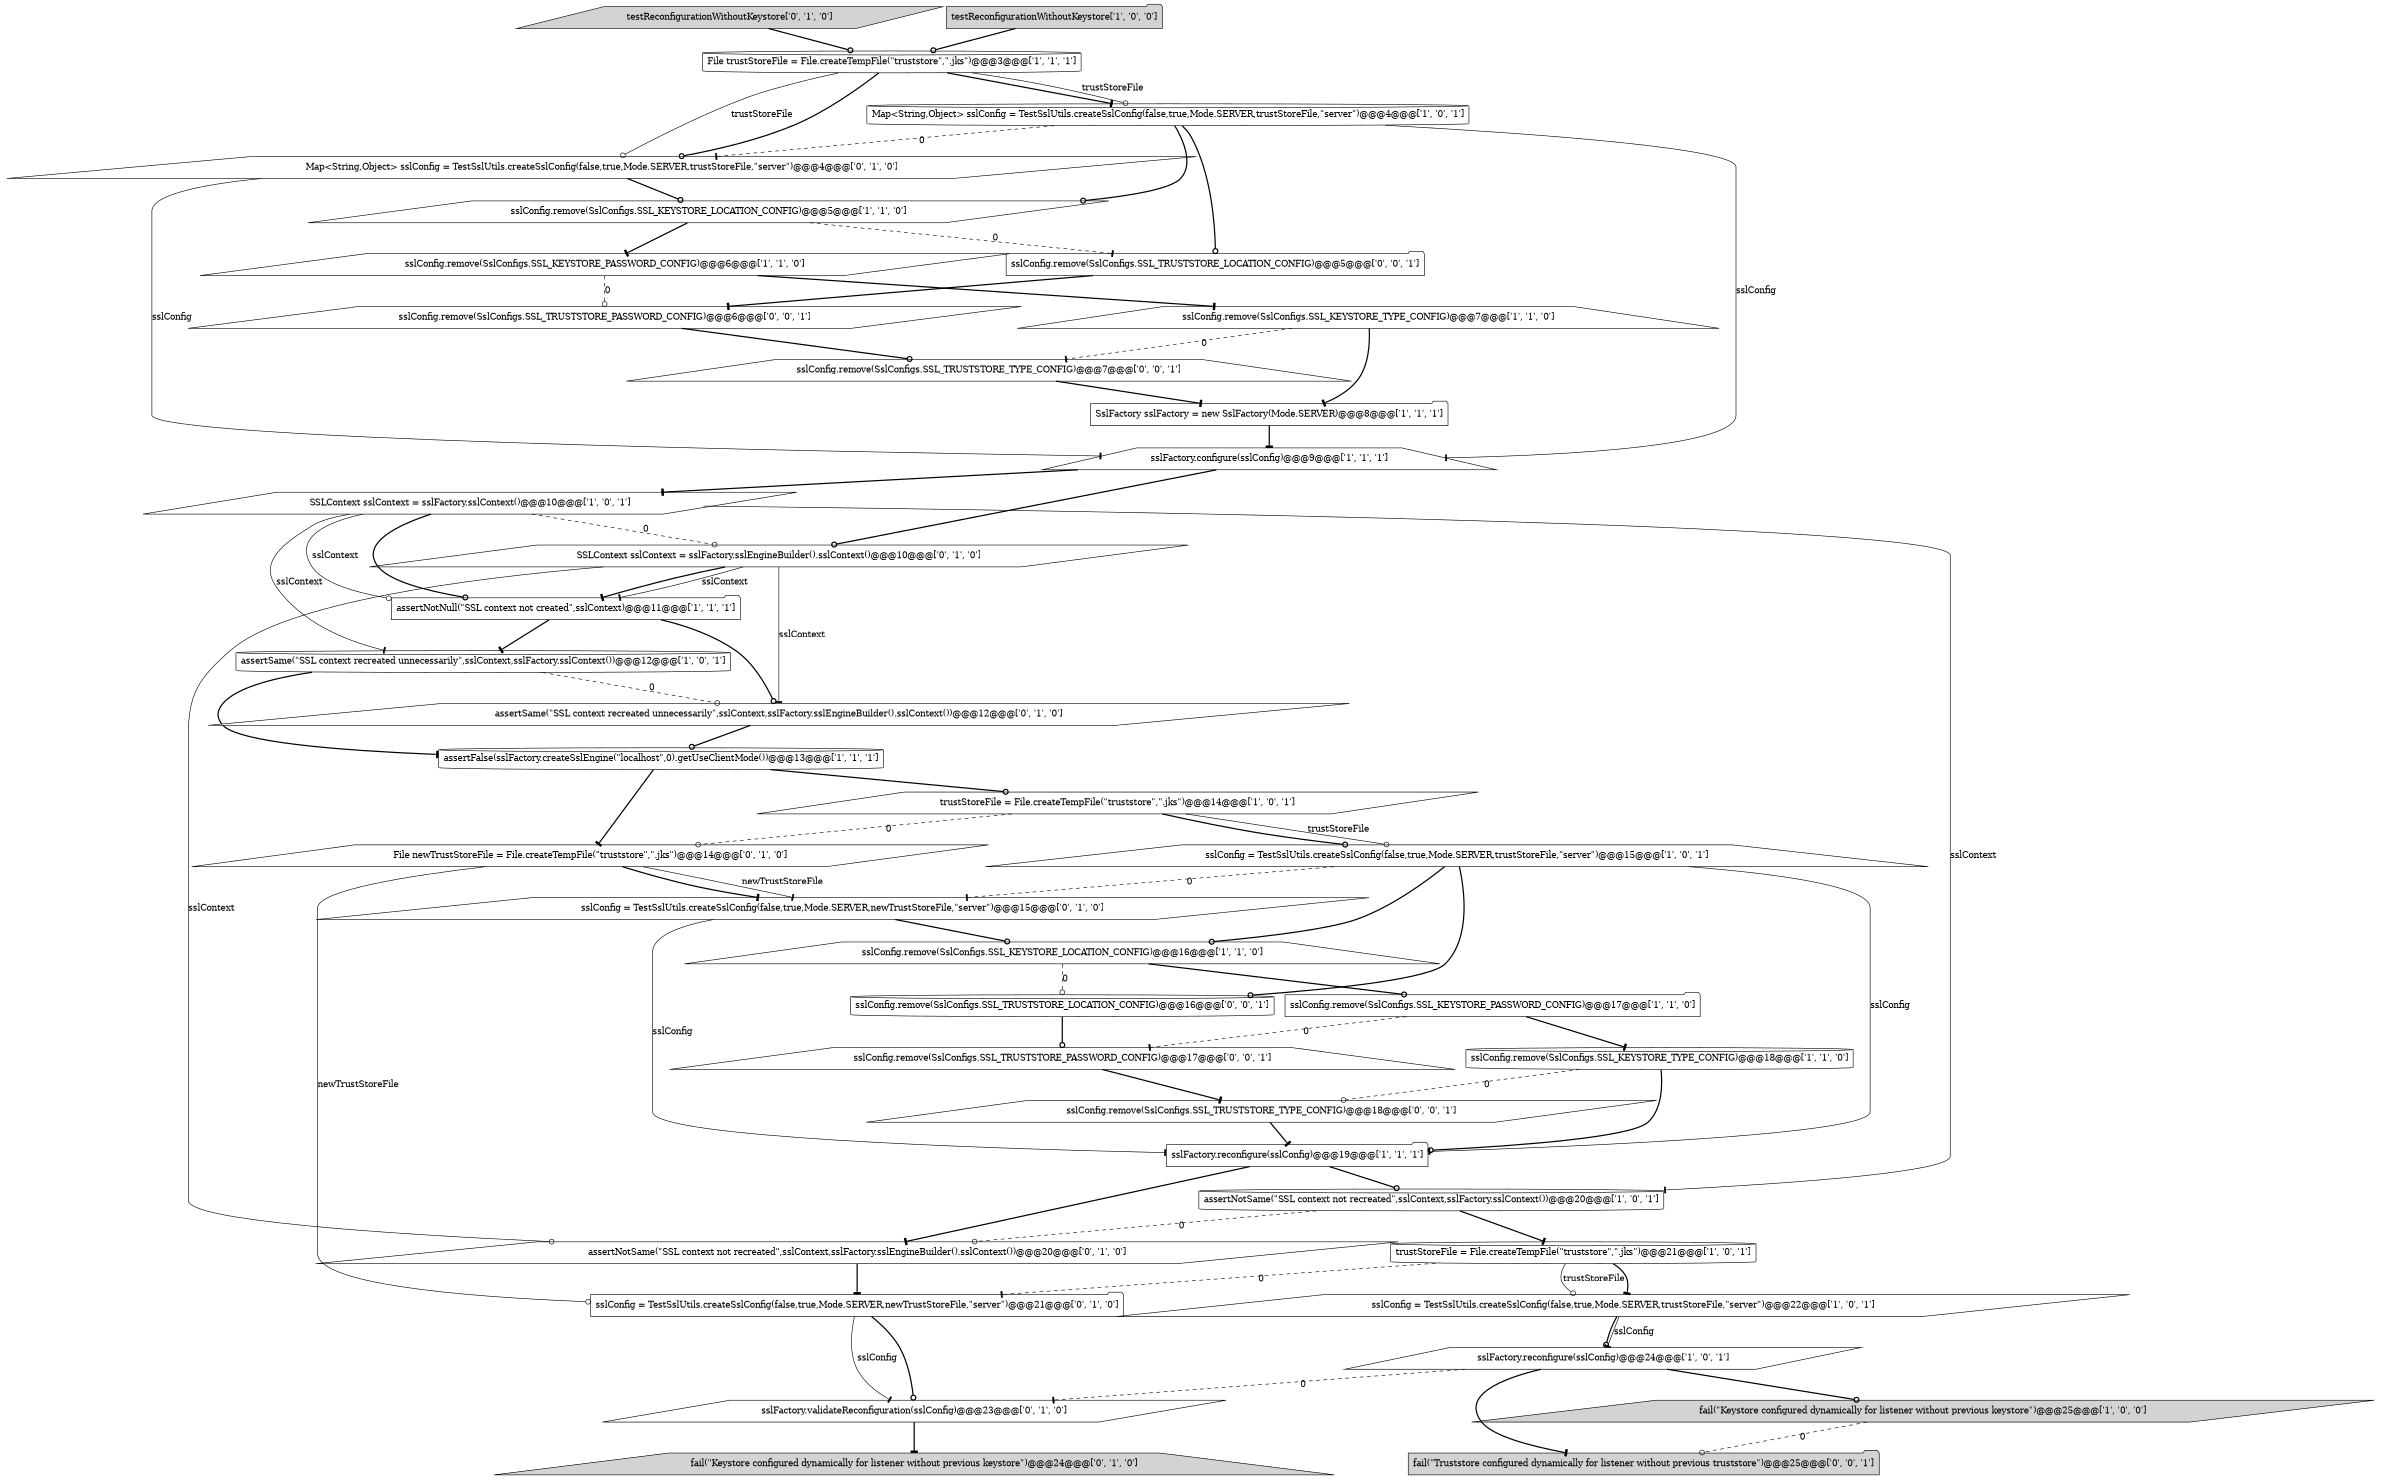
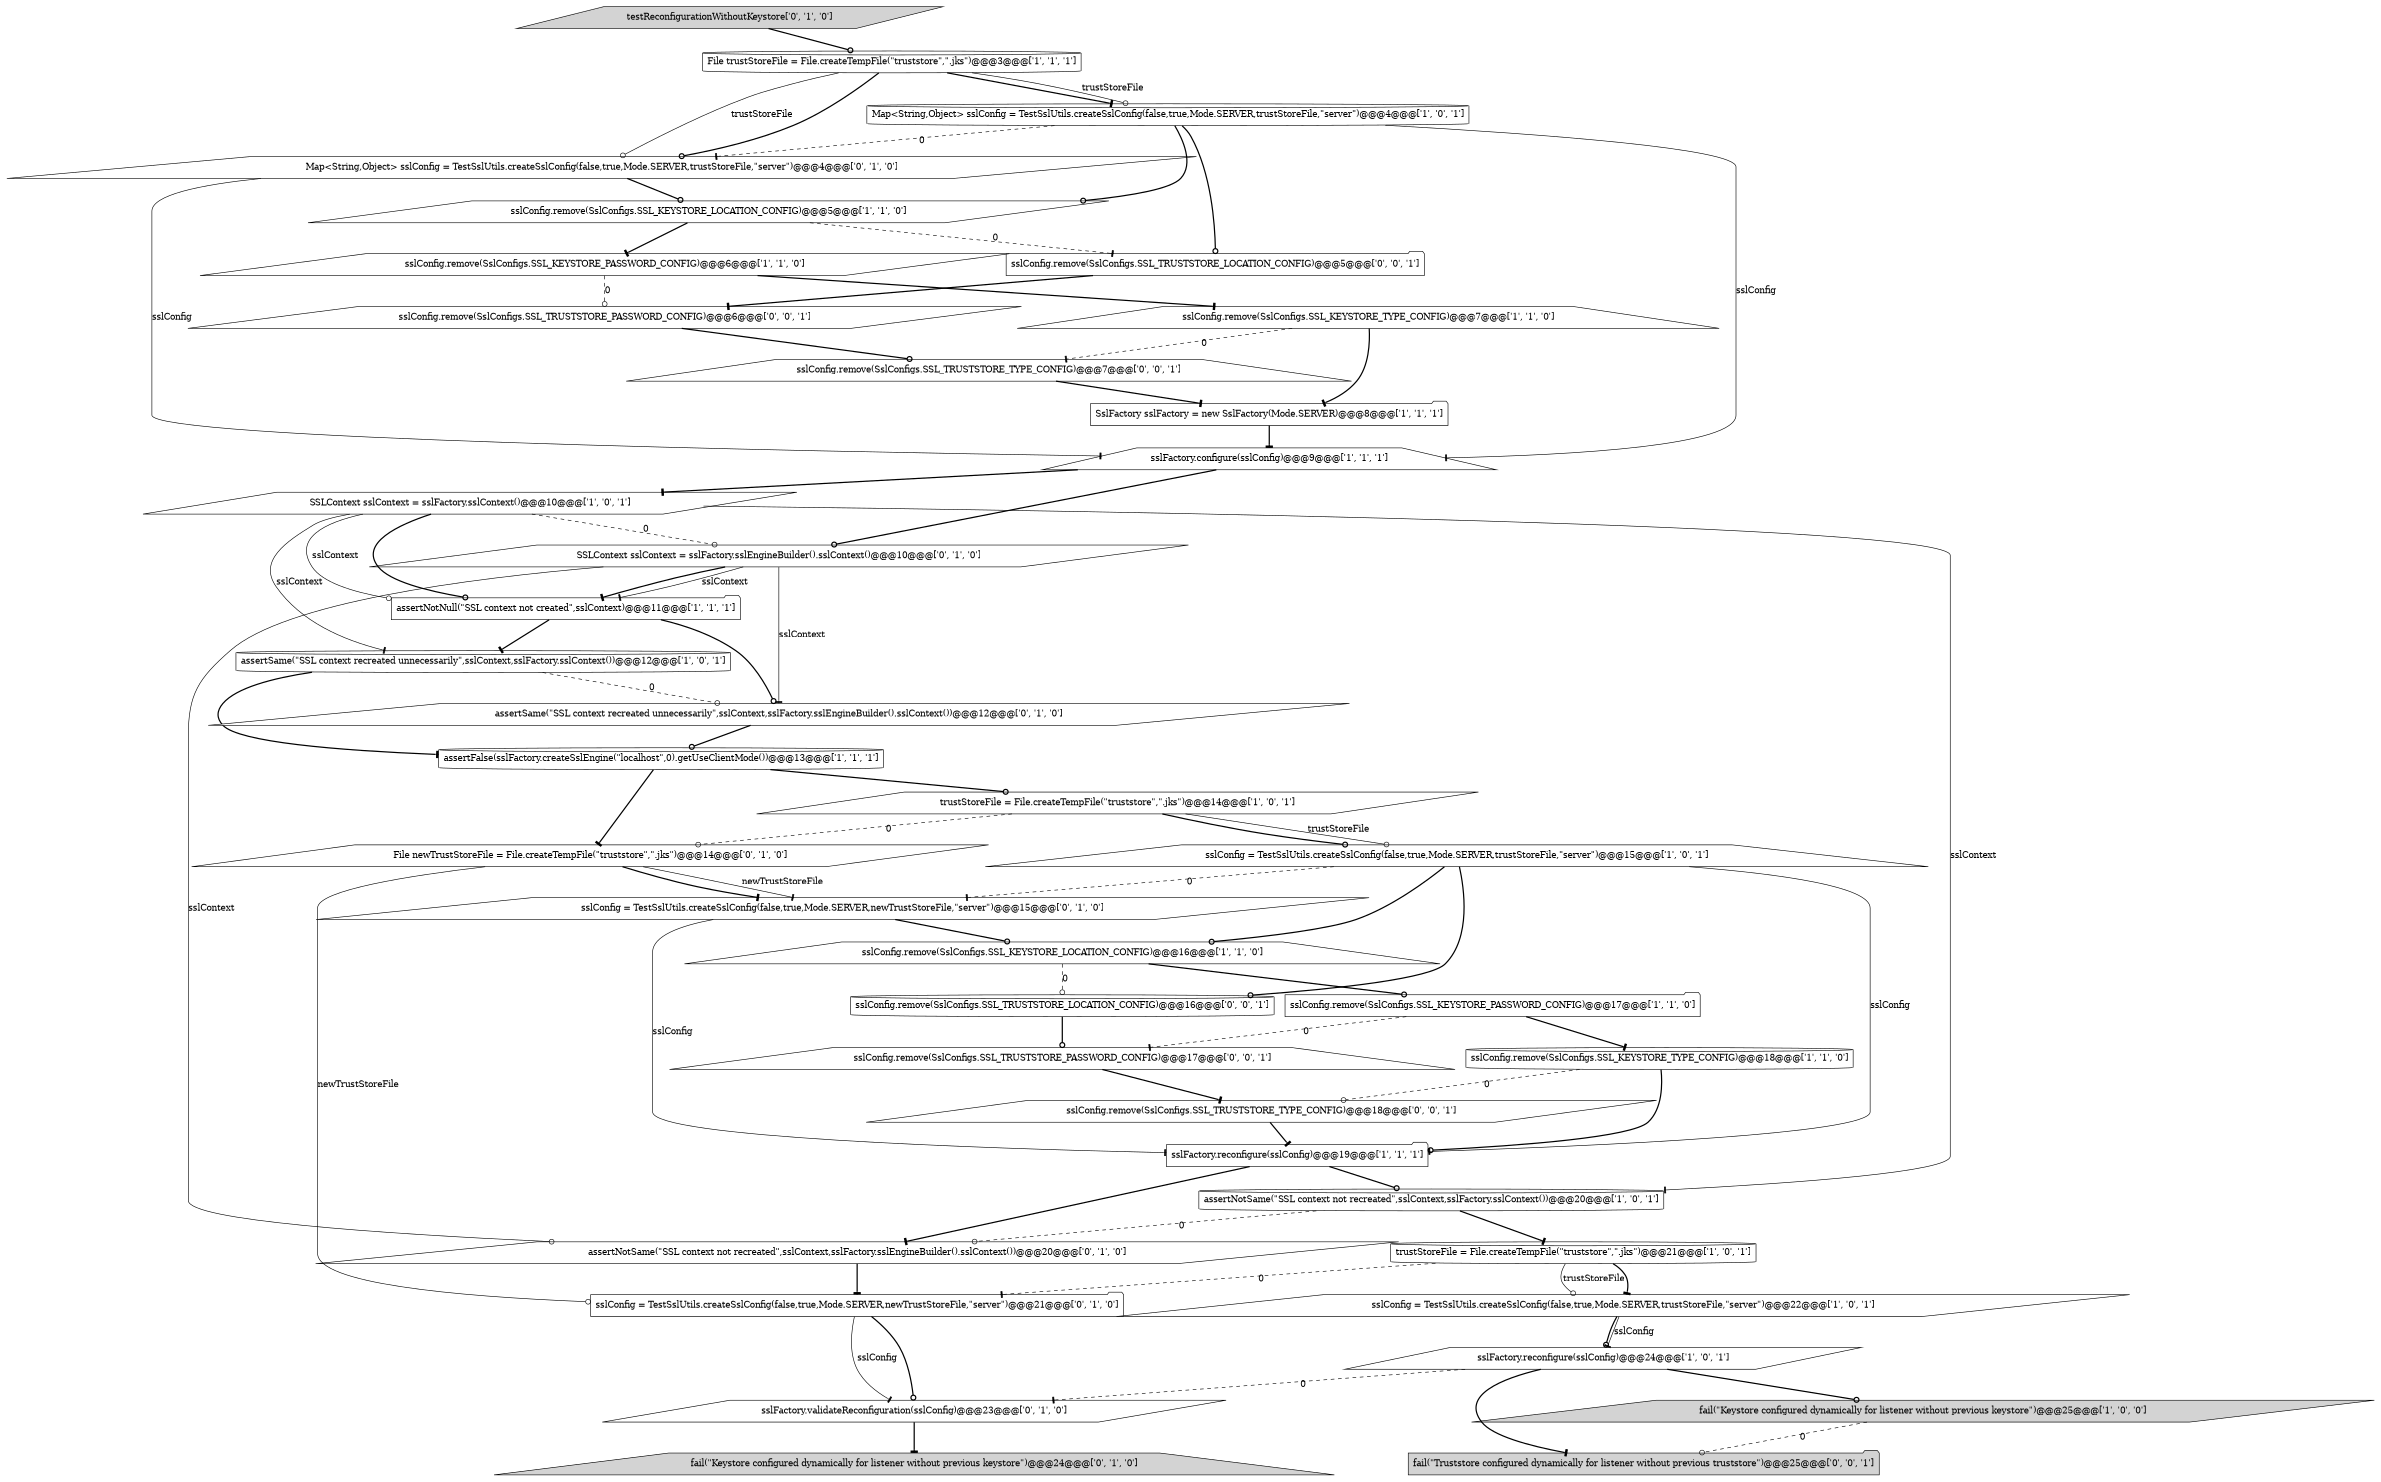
node "testReconfigurationWithoutKeystore['1', '0', '0']": removed
